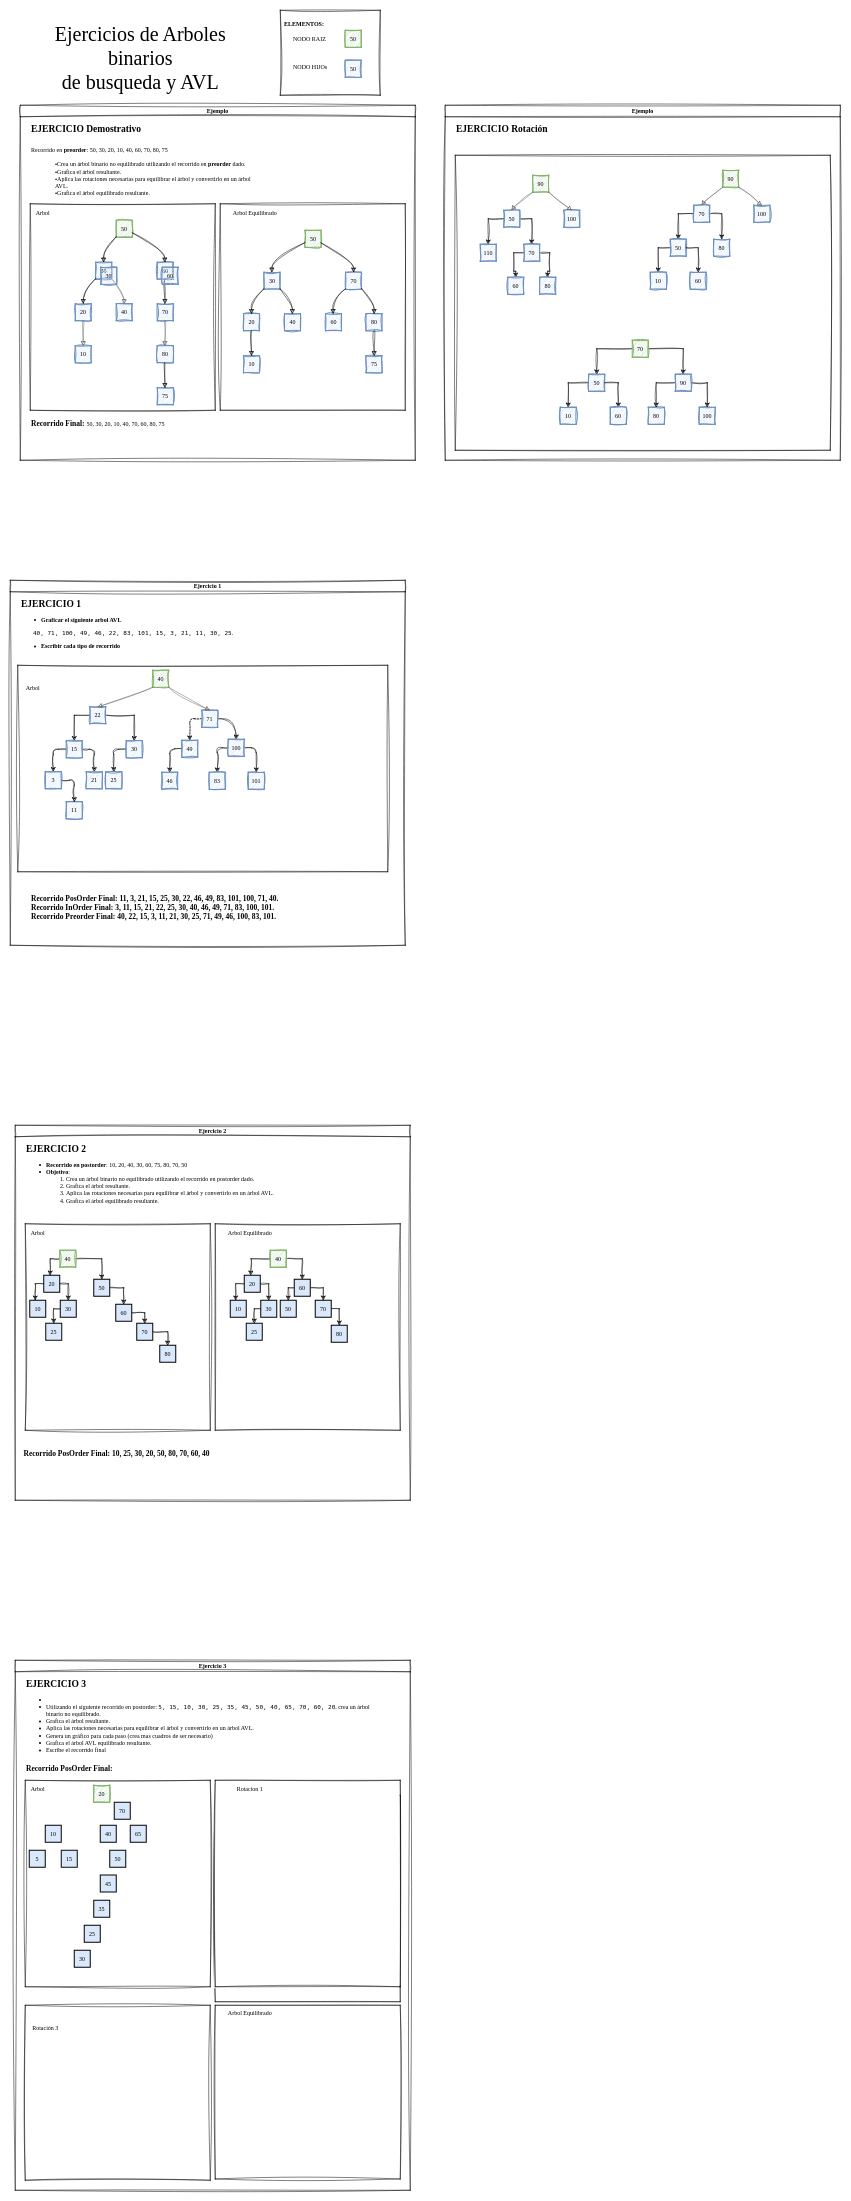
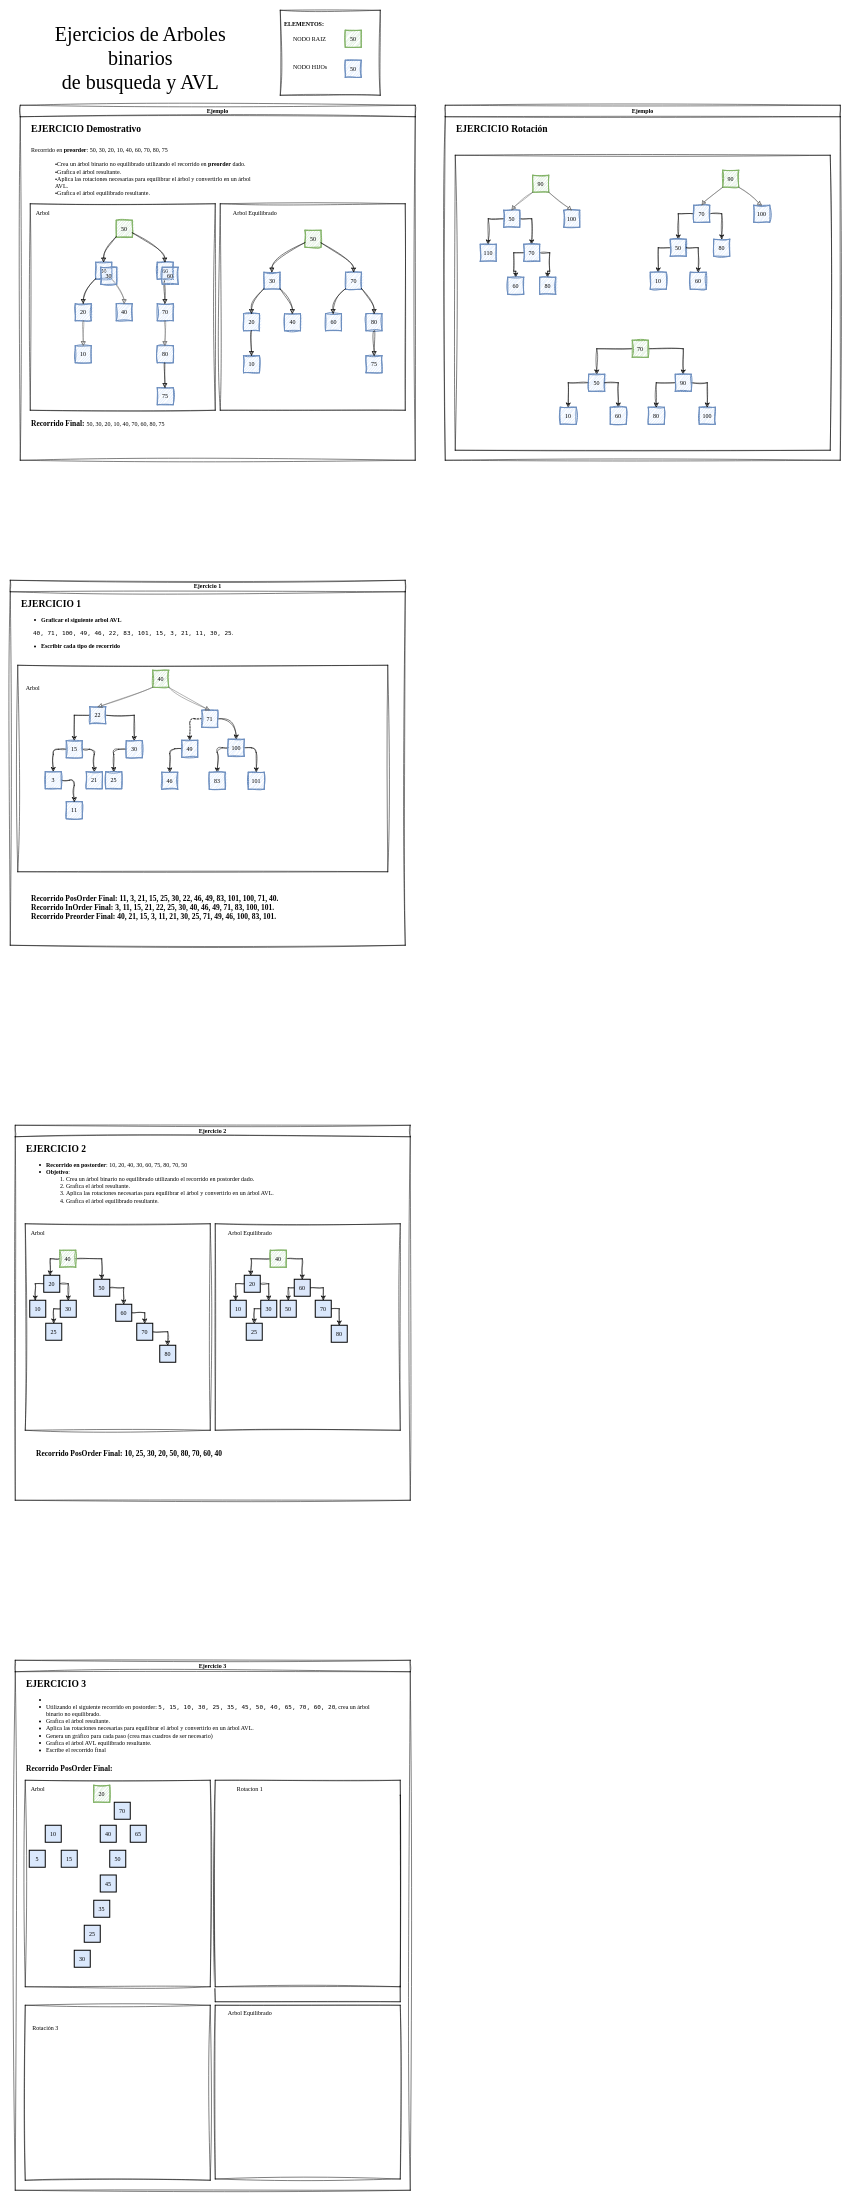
node "Recorrido PosOrder Final: 11, 3, 21, 15, 25, 30, 22, 46, 49, 83, 101, 100, 71, 40. Recorrido InOrder Final: 3, 11, 15, 21, 22, 25, 30, 40, 46, 49, 71, 83, 100, 101. Recorrido Preorder Final: 40, 22, 15, 3, 11, 21, 30, 25, 71, 49, 46, 100, 83, 101.": label "Recorrido PosOrder Final: 11, 3, 21, 15, 25, 30, 22, 46, 49, 83, 101, 100, 71, 40. Recorrido InOrder Final: 3, 11, 15, 21, 22, 25, 30, 40, 46, 49, 71, 83, 100, 101. Recorrido Preorder Final: 40, 22, 15, 3, 11, 21, 30, 25, 71, 49, 46, 100, 83, 101." -> "Recorrido PosOrder Final: 11, 3, 21, 15, 25, 30, 22, 46, 49, 83, 101, 100, 71, 40. Recorrido InOrder Final: 3, 11, 15, 21, 22, 25, 30, 40, 46, 49, 71, 83, 100, 101. Recorrido Preorder Final: 40, 21, 15, 3, 11, 21, 30, 25, 71, 49, 46, 100, 83, 101."
node "Recorrido PosOrder Final: 10, 25, 30, 20, 50, 80, 70, 60, 40": moved (138, 1465) -> (150, 1465)
